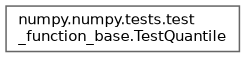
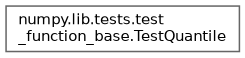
node "numpy.numpy.tests.test _function_base.TestQuantile": label "numpy.numpy.tests.test _function_base.TestQuantile" -> "numpy.lib.tests.test _function_base.TestQuantile"
